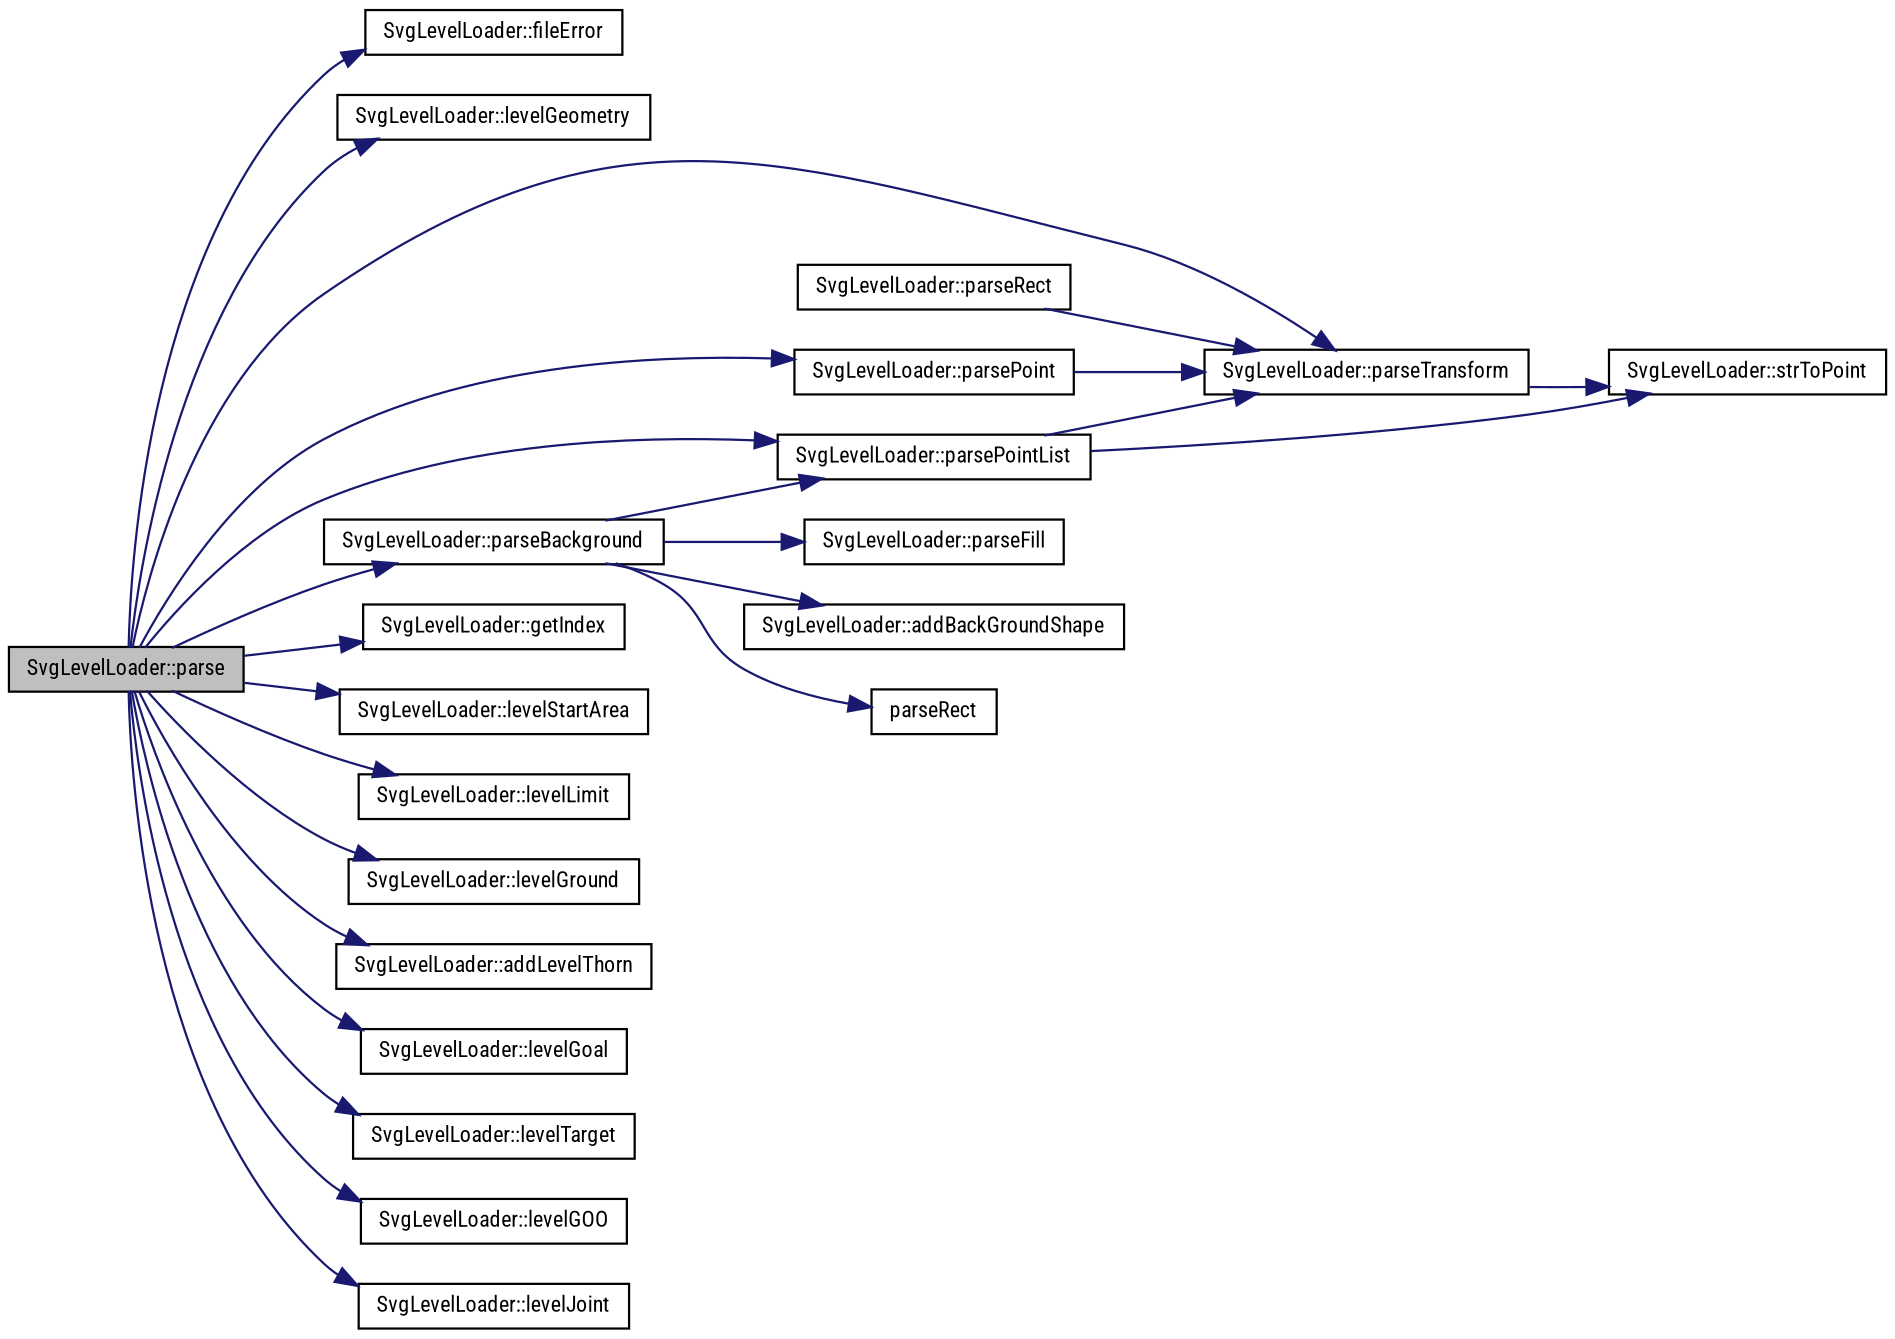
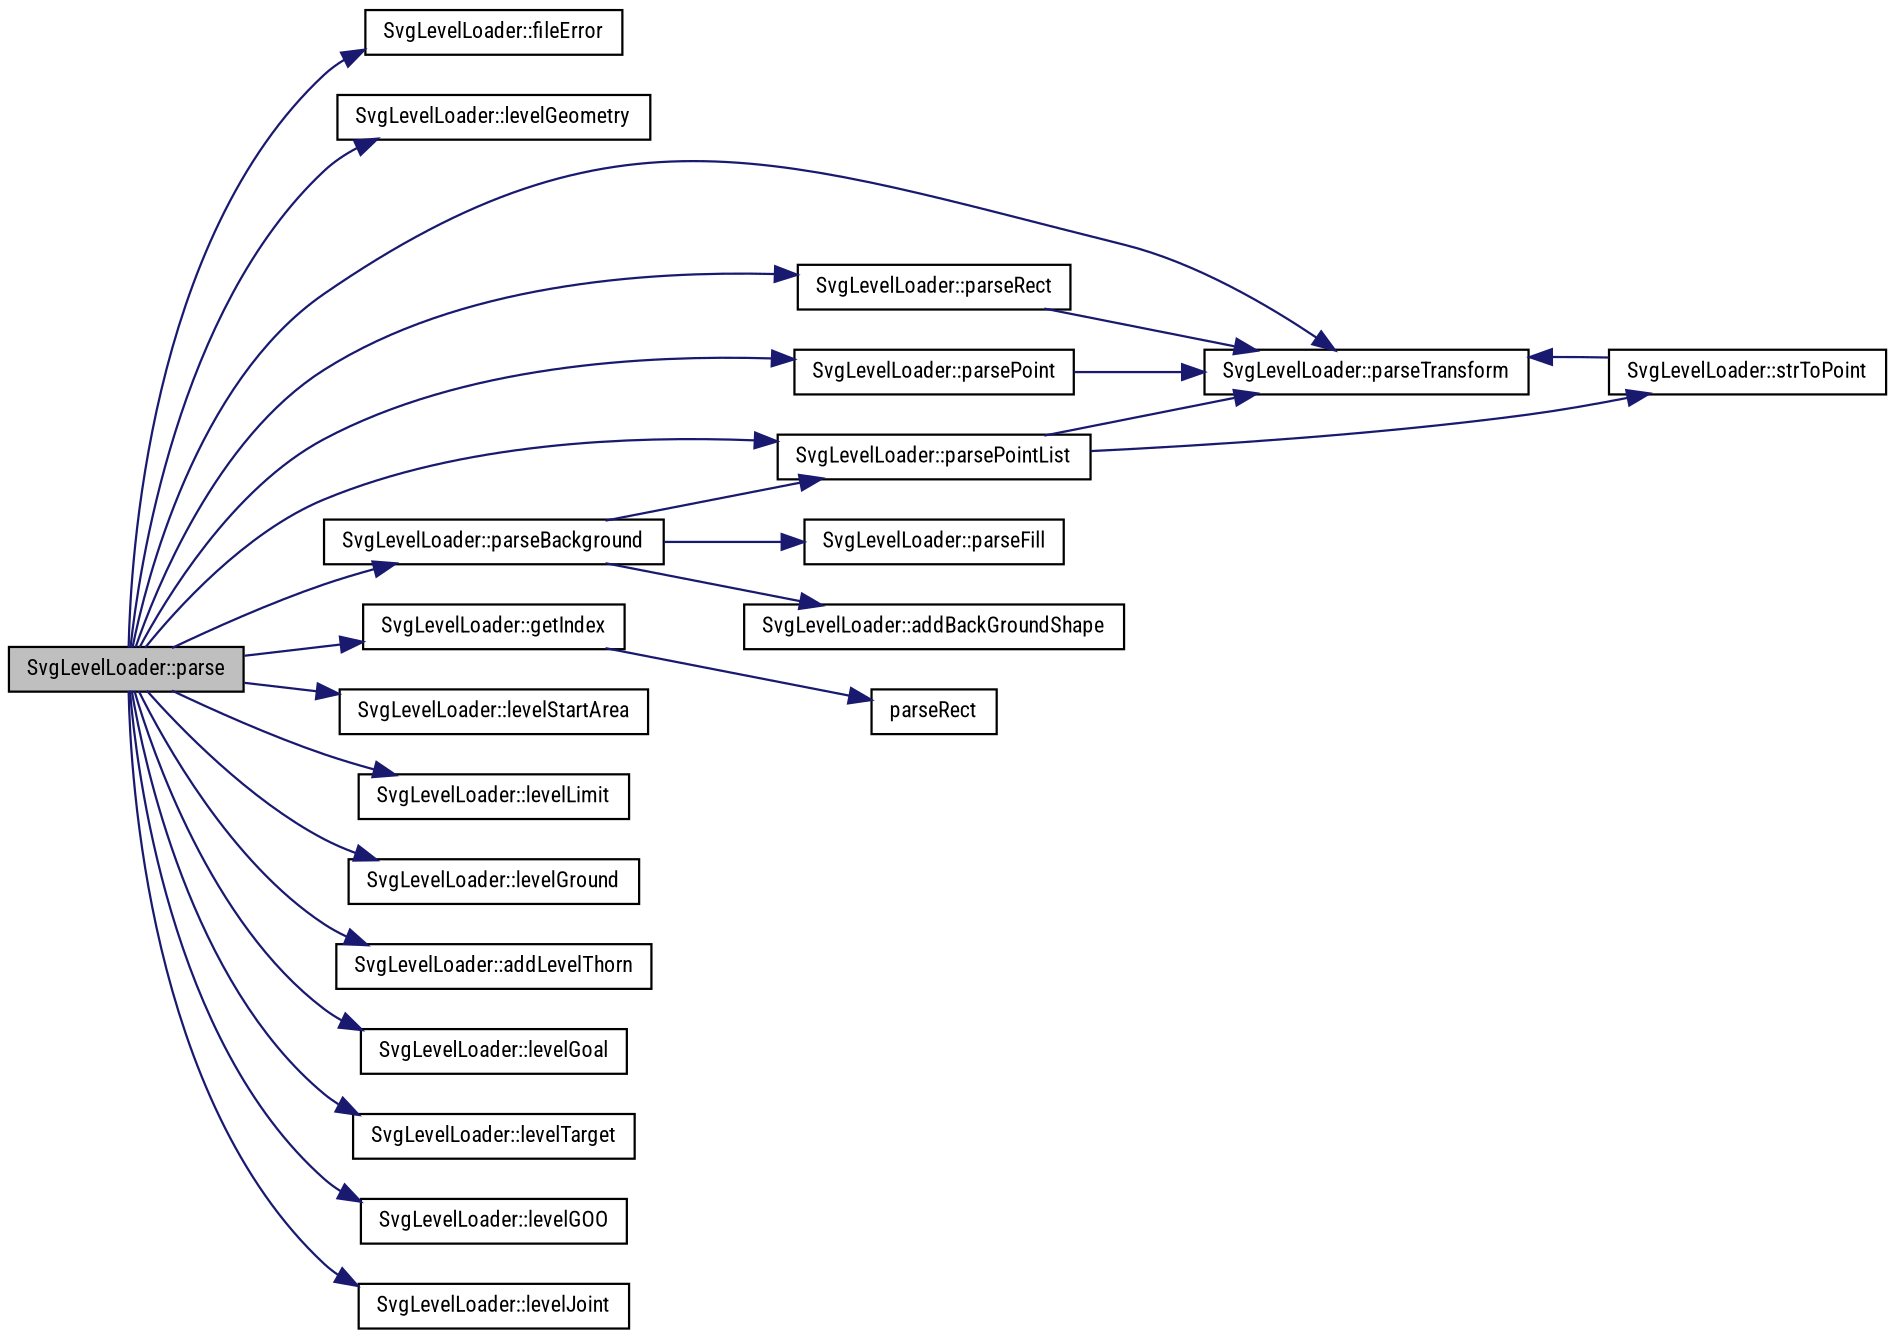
edge "SvgLevelLoader::parse" -> "SvgLevelLoader::parseRect": added
edge "SvgLevelLoader::parseTransform" -> "SvgLevelLoader::strToPoint": reversed
edge "SvgLevelLoader::parseBackground" -> "parseRect": now "SvgLevelLoader::getIndex" -> "parseRect"
